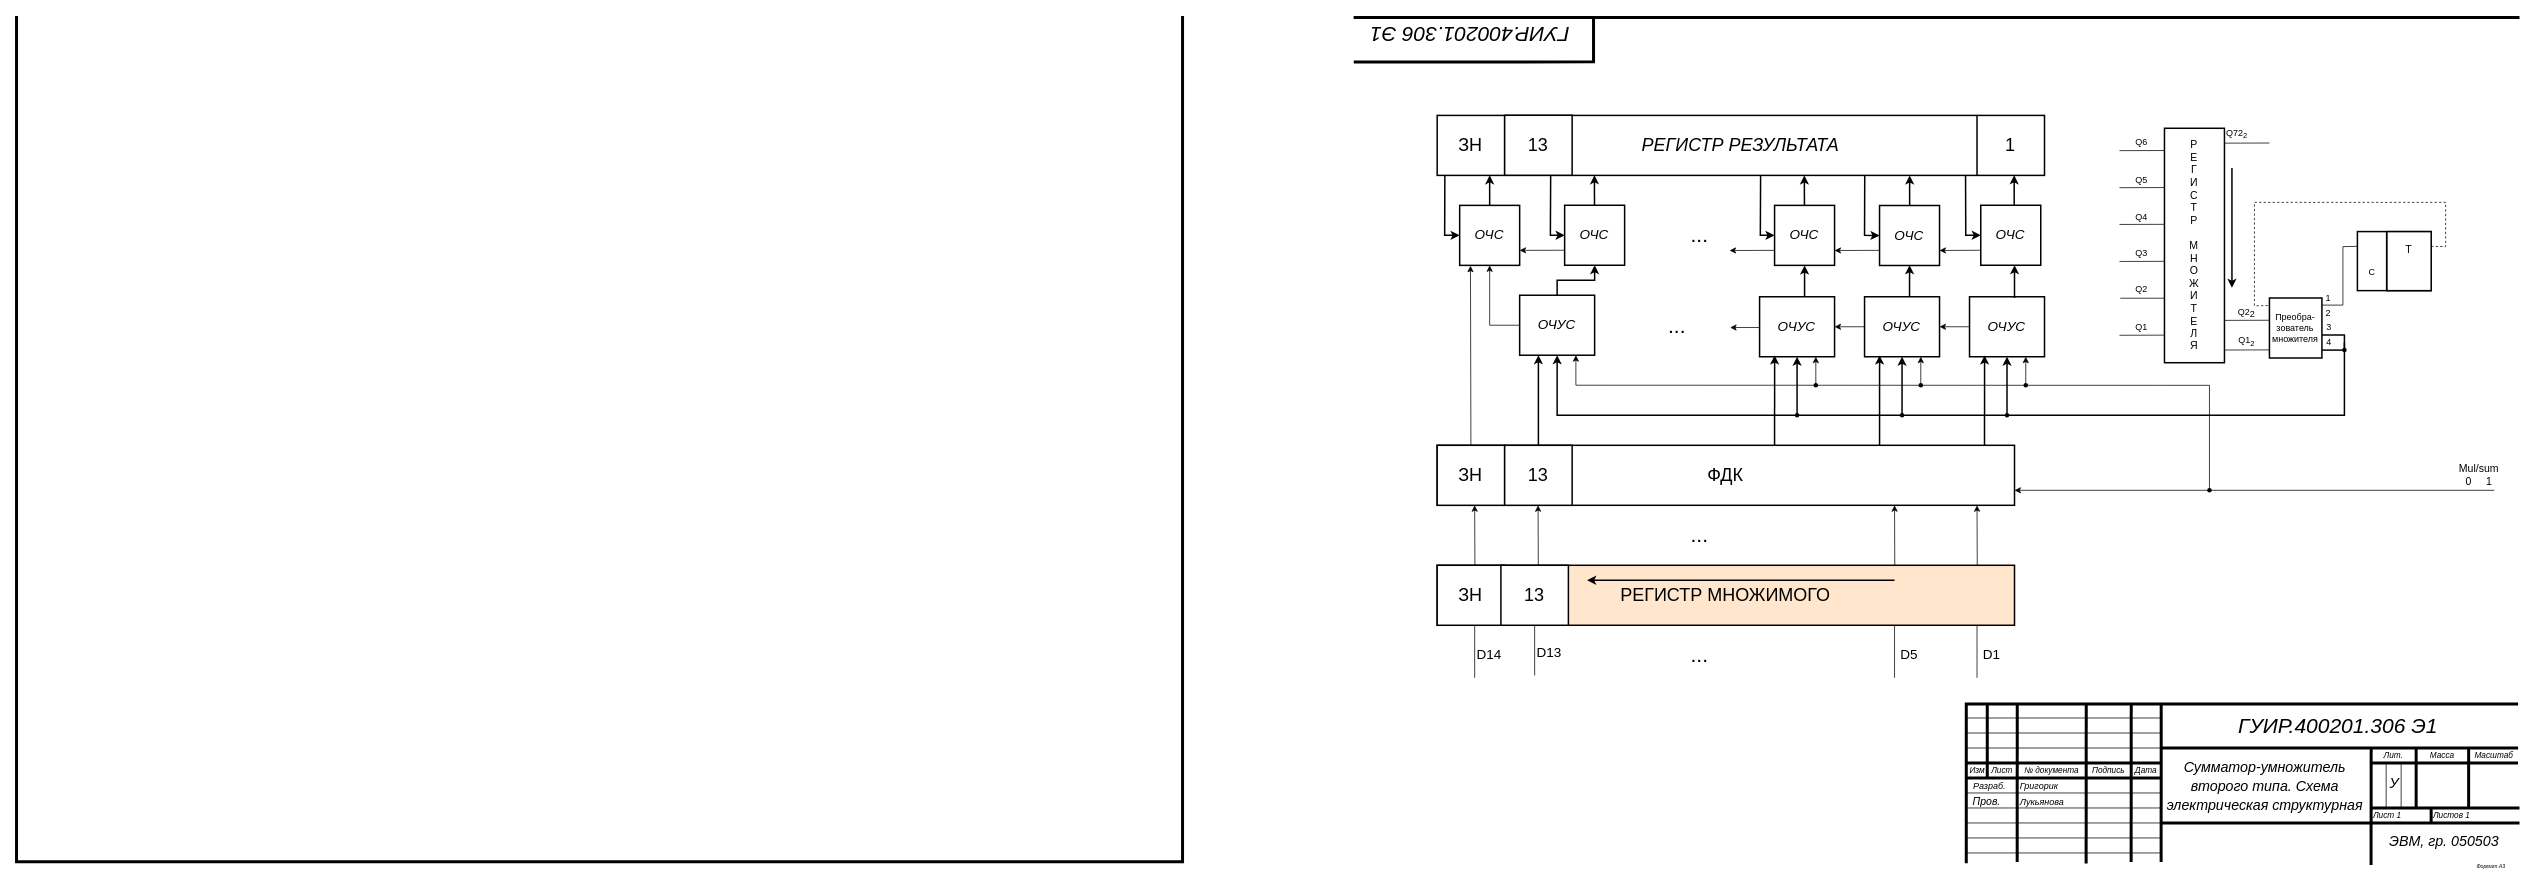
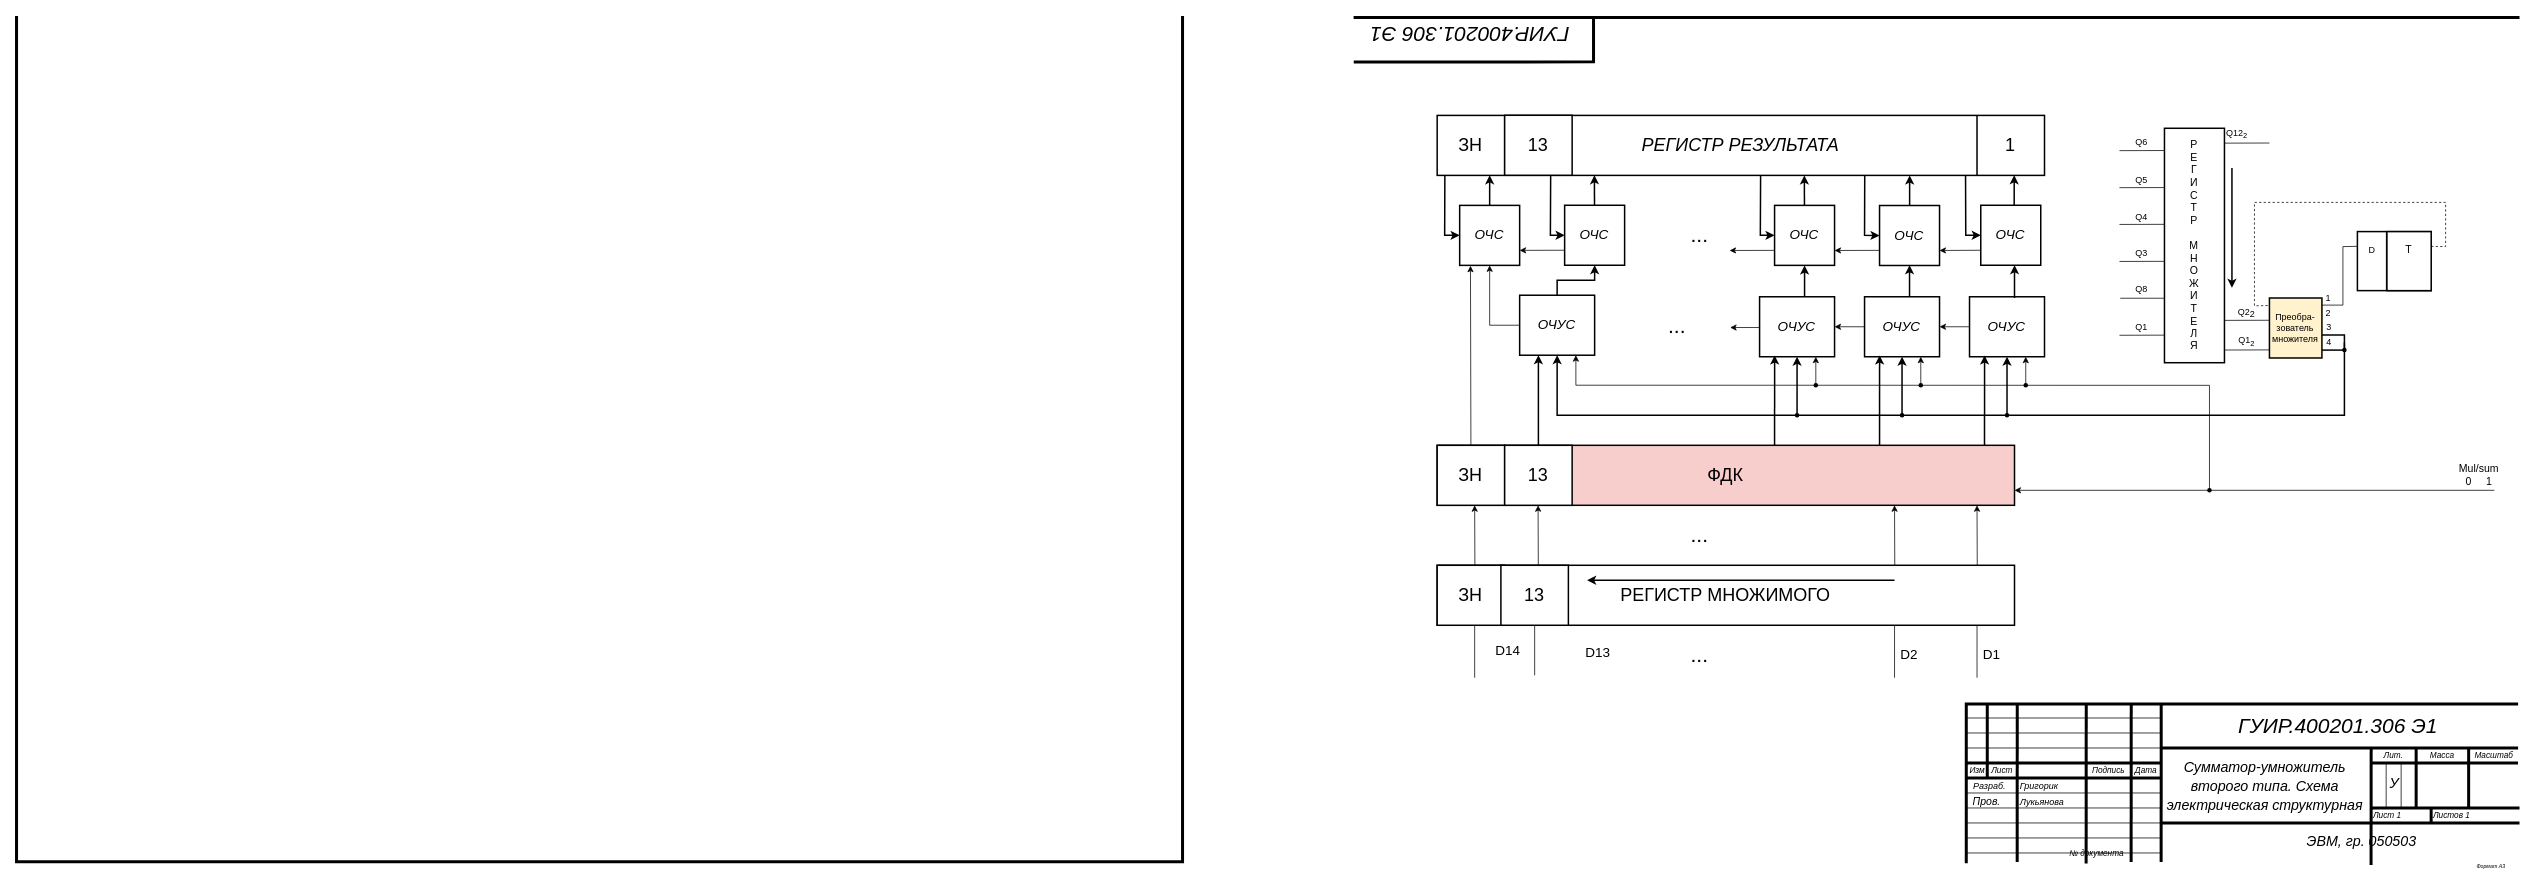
node "Q722": label "Q722" -> "Q122"
node "D": added
node "C": removed
node "Q2": label "Q2" -> "Q8"
node "Преобра- зователь множителя": fillcolor #ffffff -> #fff2cc
node "ФДК": fillcolor #ffffff -> #f8cecc
node "РЕГИСТР МНОЖИМОГО": fillcolor #ffe6cc -> #ffffff
node "D13": moved (1549, 653) -> (1598, 653)
node "D14": moved (1489, 655) -> (1508, 652)
node "D5": label "D5" -> "D2"
node "№ документа": moved (2052, 771) -> (2097, 853)
node "ЭВМ, гр. 050503": moved (2444, 842) -> (2362, 842)
